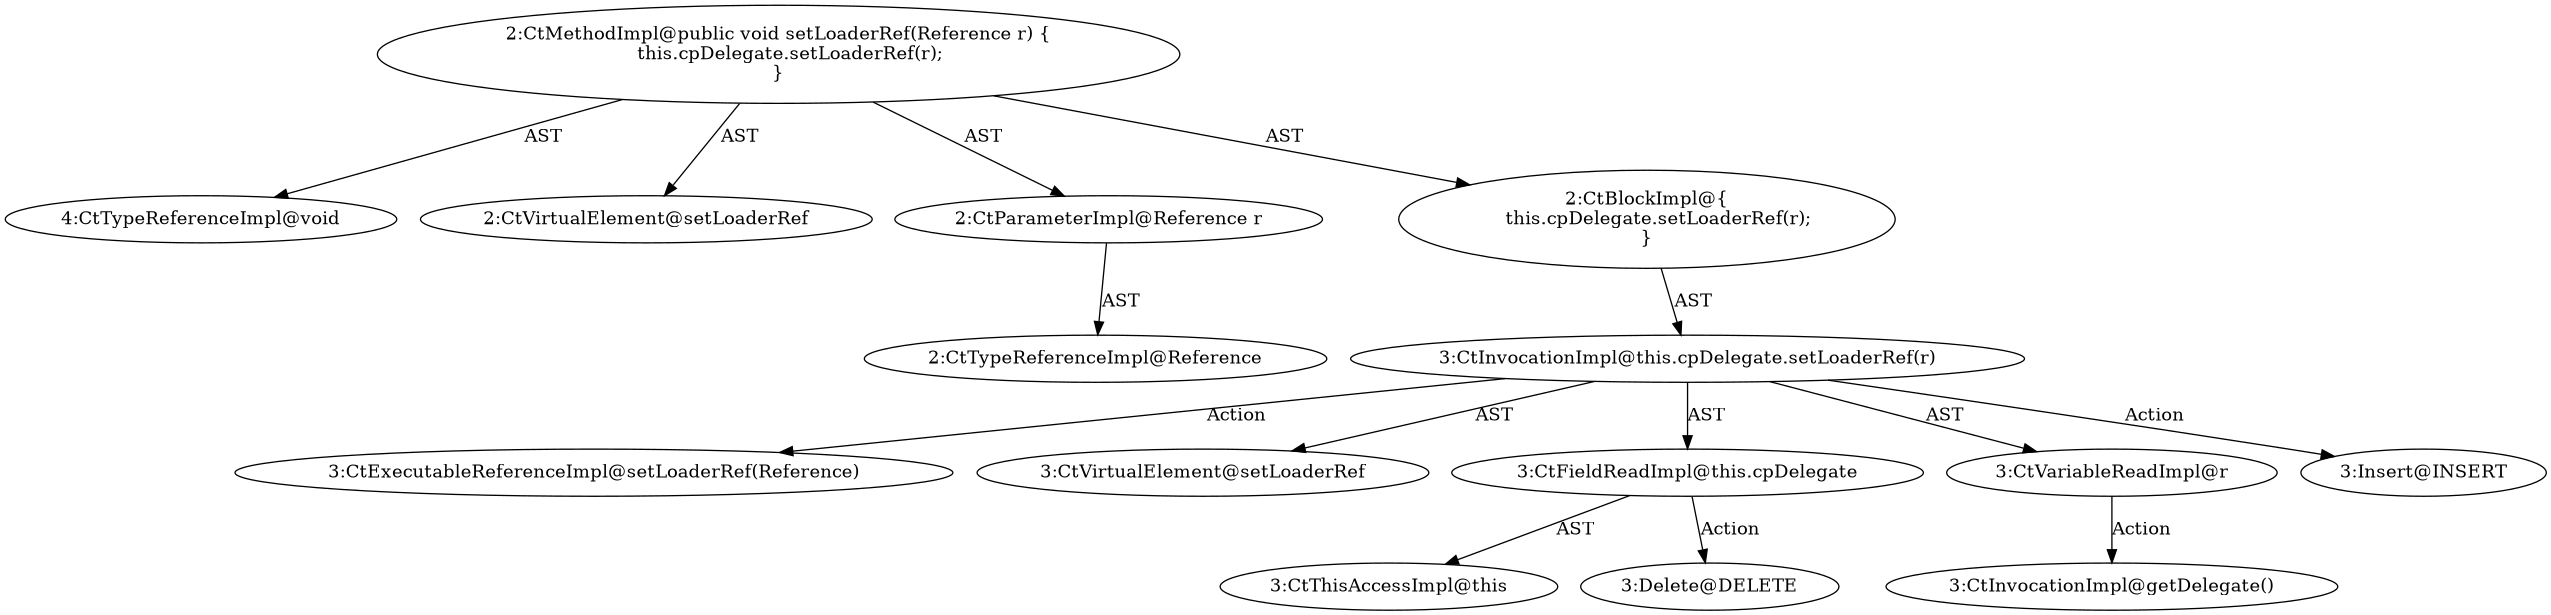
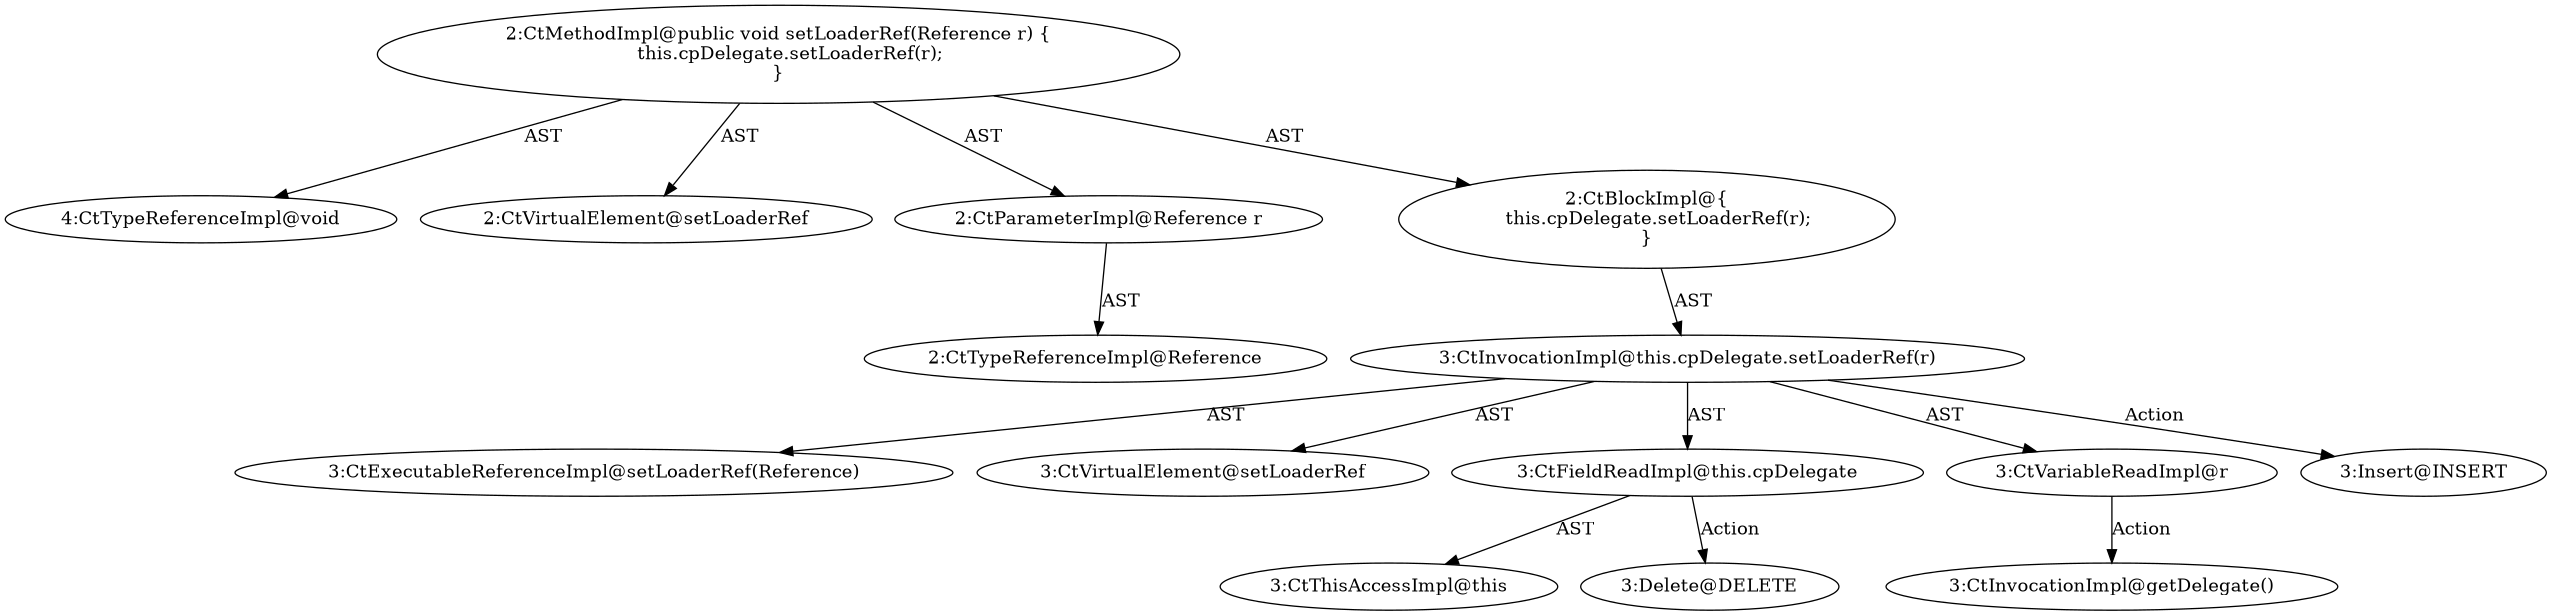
edge "3:CtInvocationImpl@this.cpDelegate.setLoaderRef(r)" -> "3:CtExecutableReferenceImpl@setLoaderRef(Reference)": label "Action" -> "AST"
